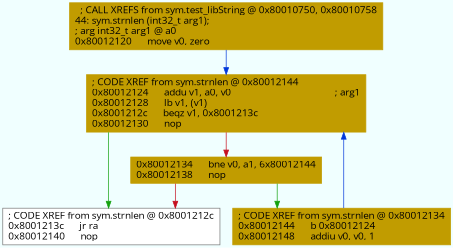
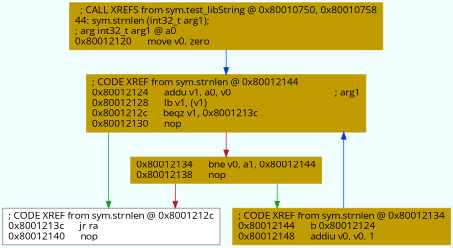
node "0x80012134      bne v0, a1, 6x80012144 0x80012138      nop": label "0x80012134      bne v0, a1, 6x80012144 0x80012138      nop" -> "0x80012134      bne v0, a1, 0x80012144 0x80012138      nop"
